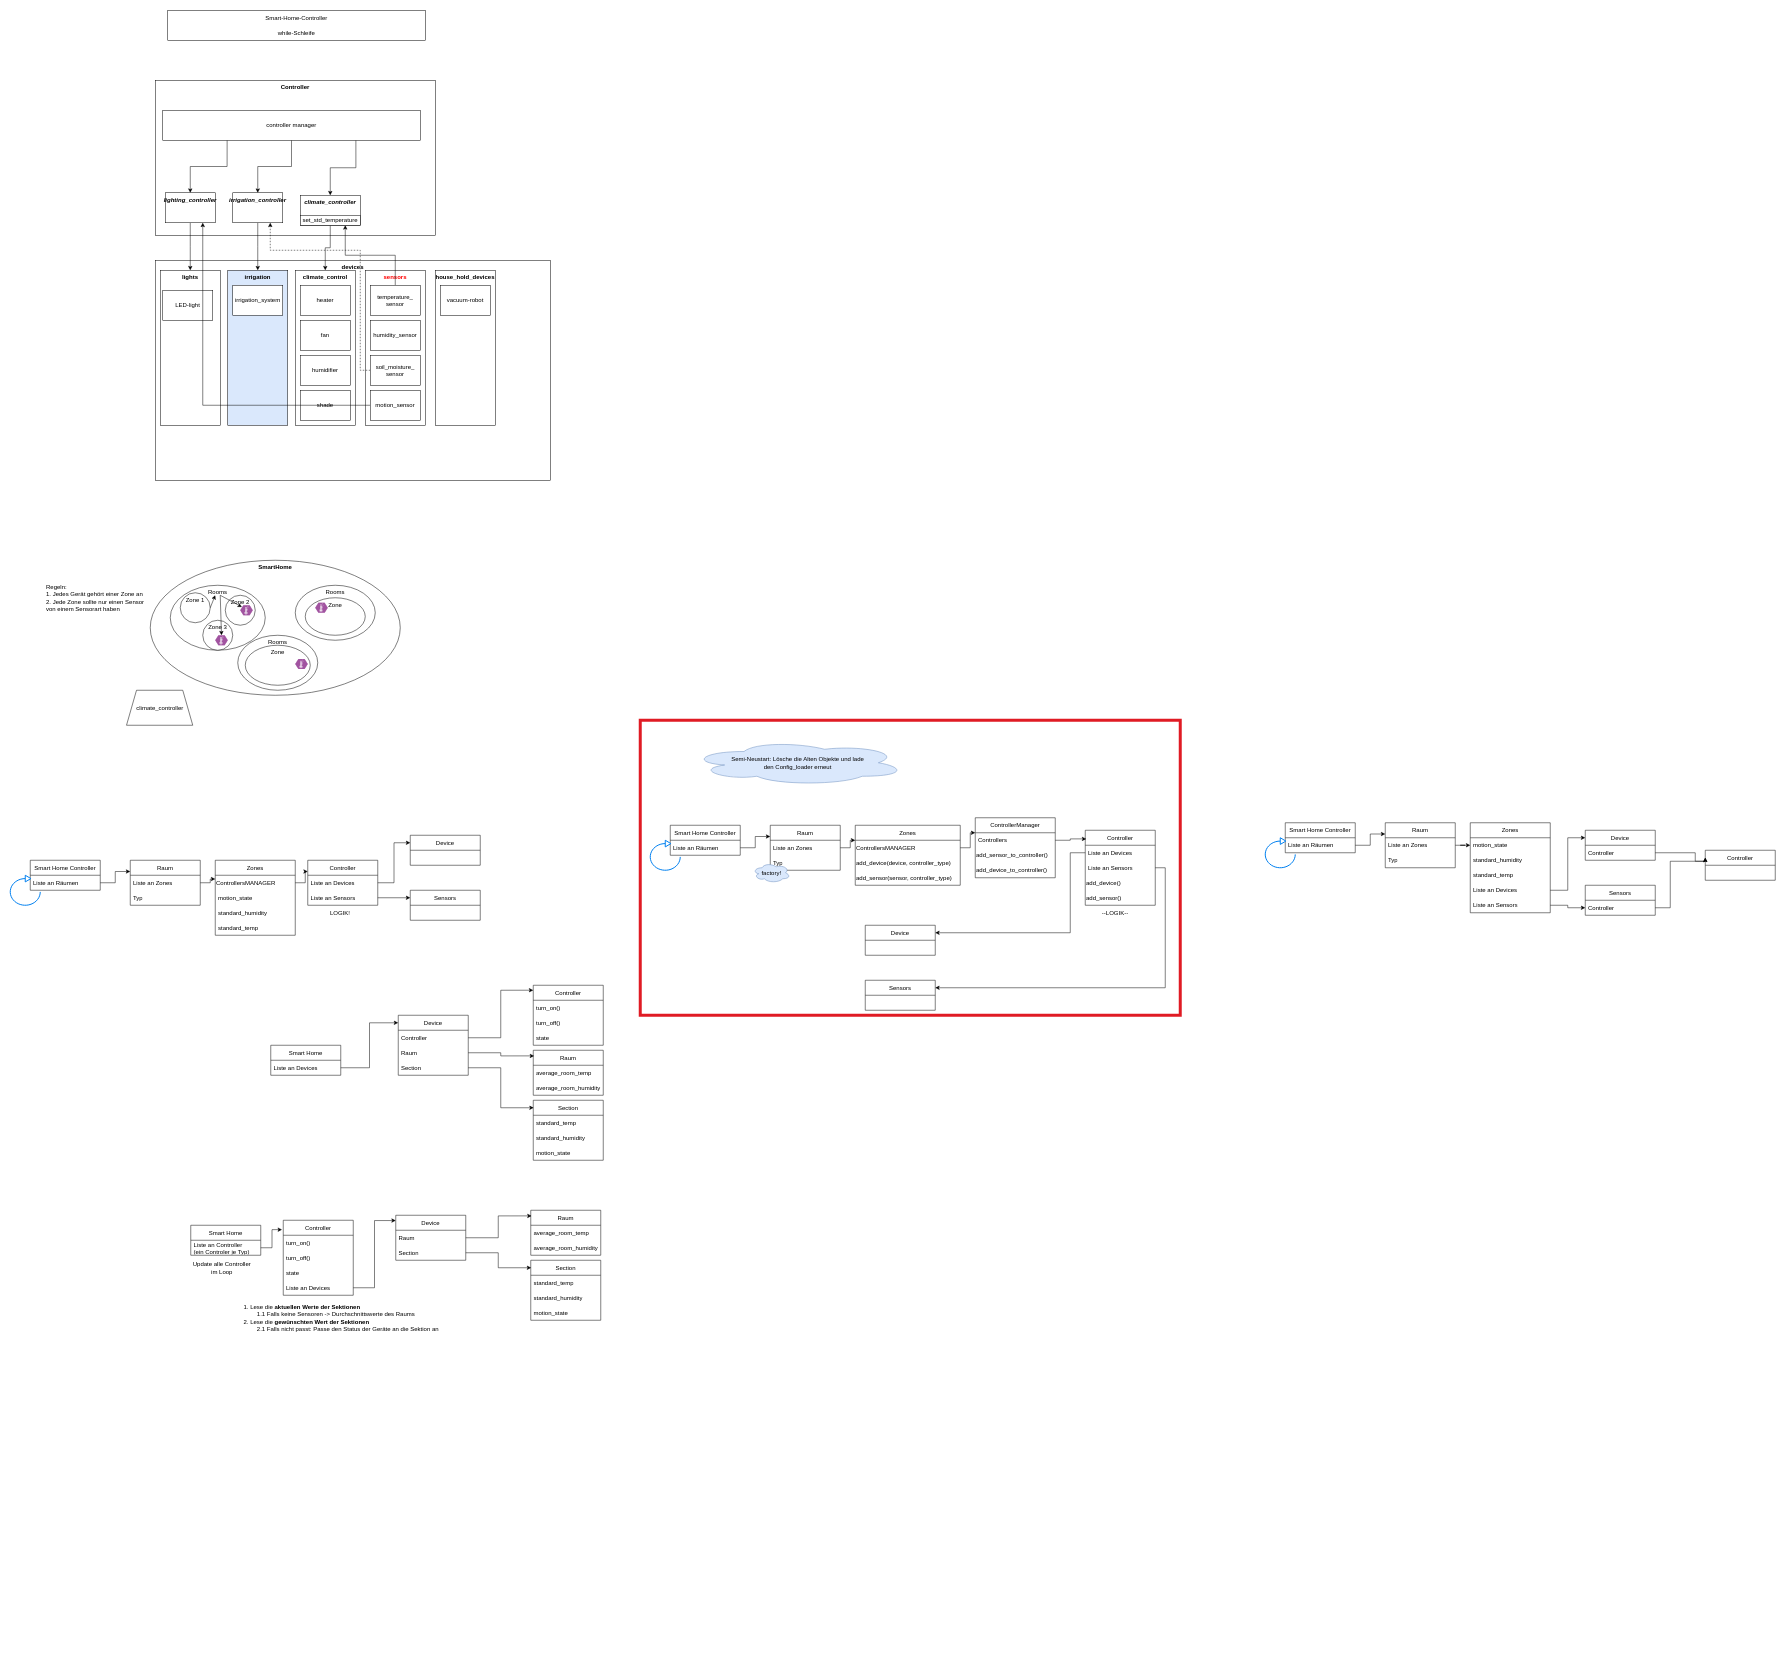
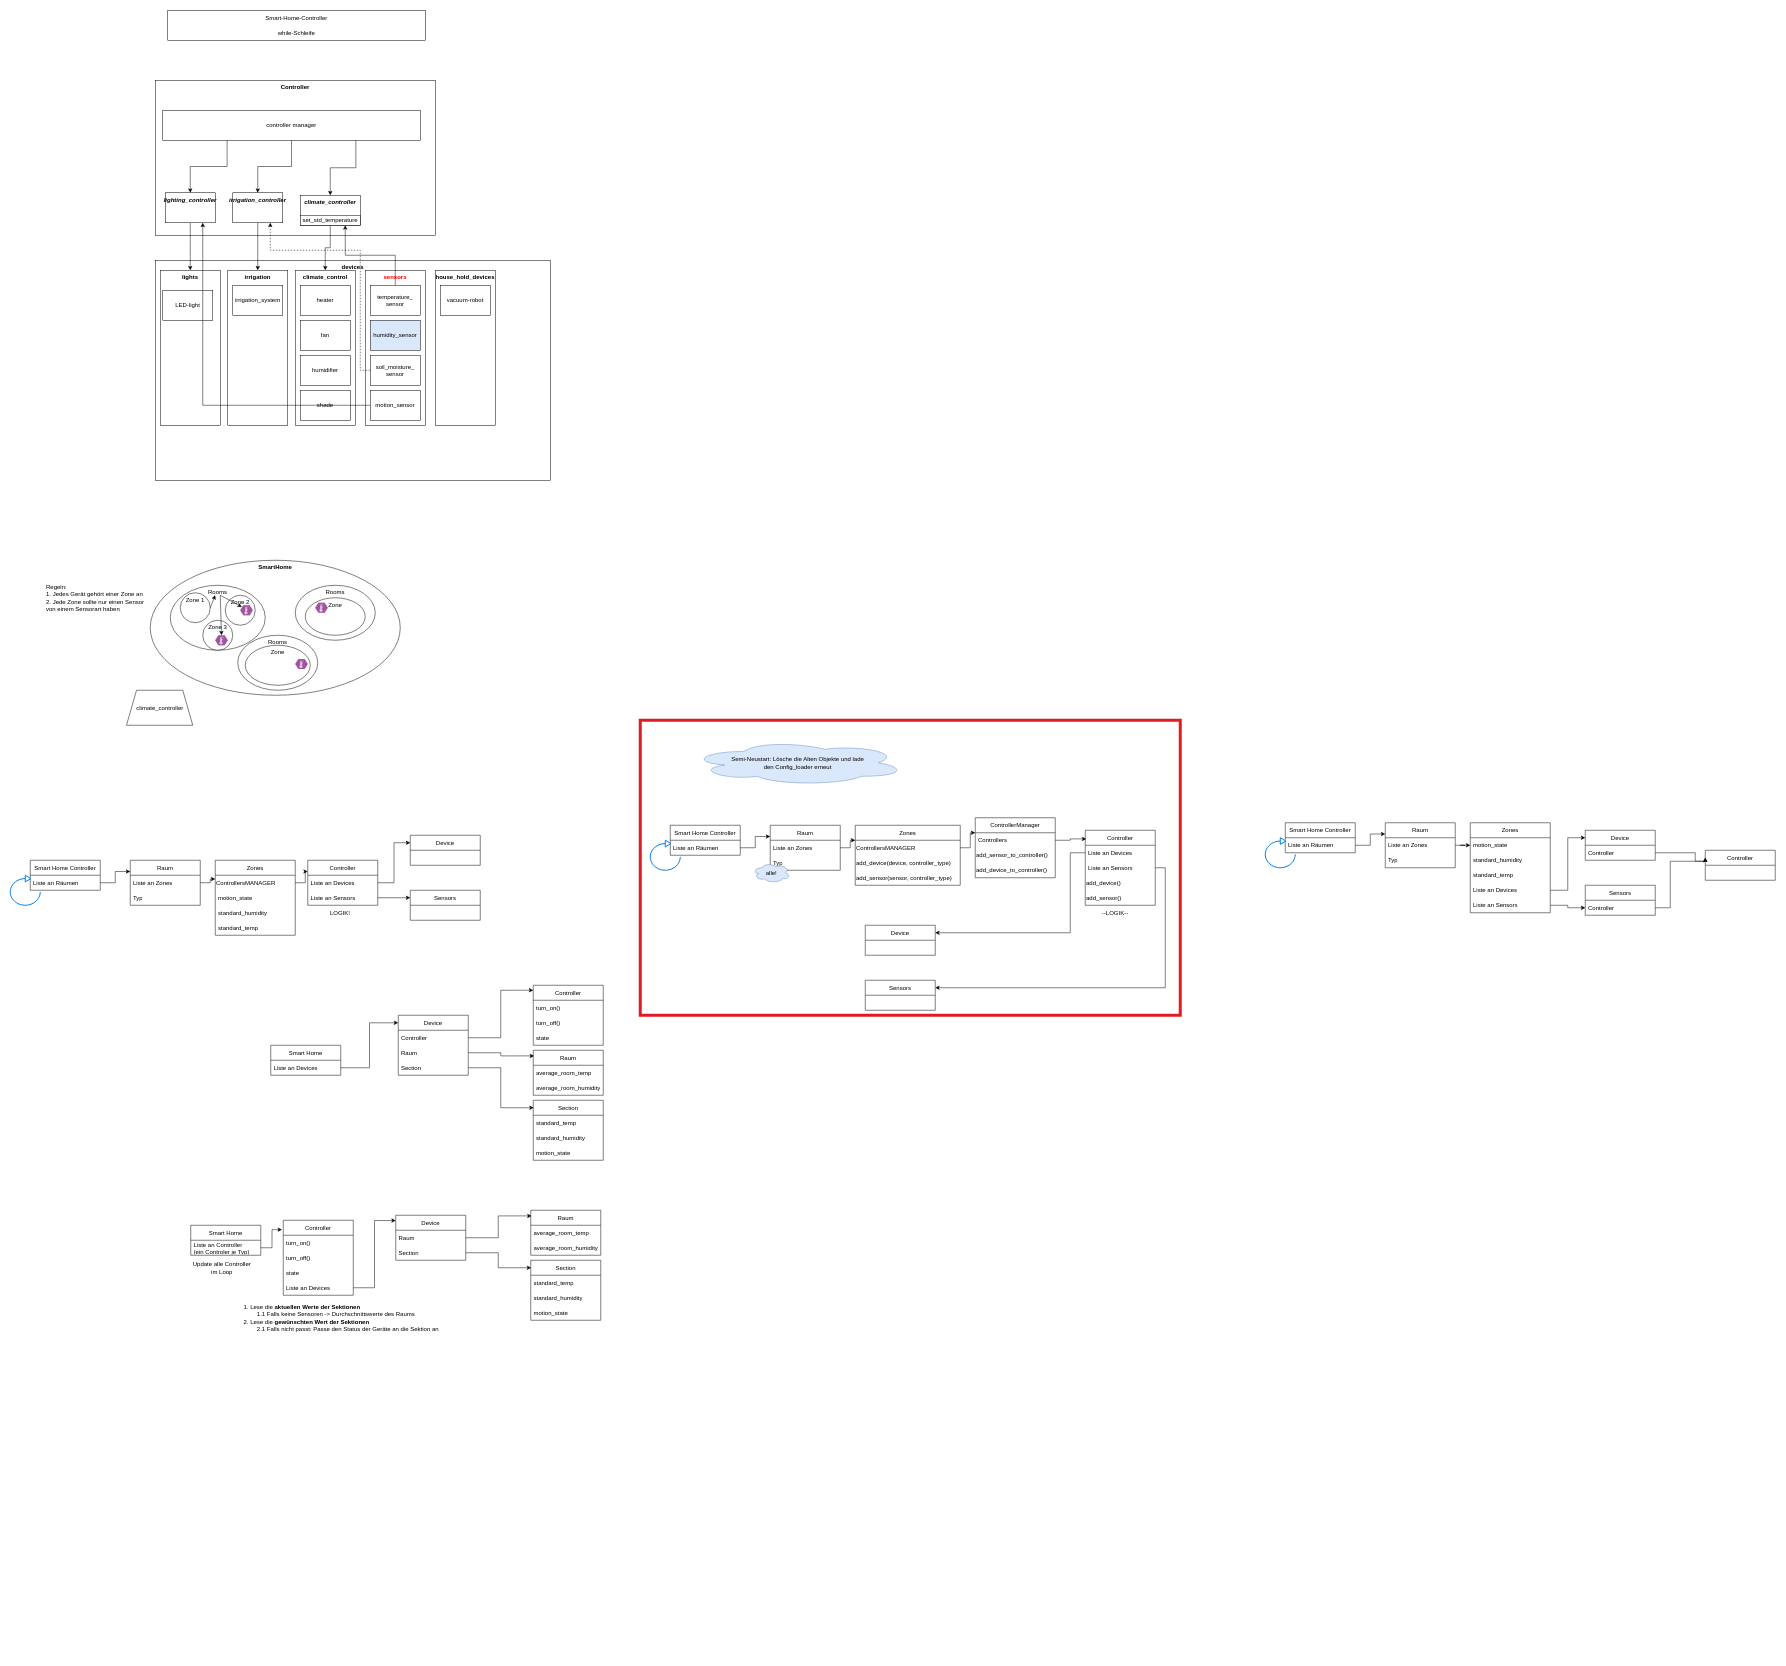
node "humidity_sensor": fillcolor #ffffff -> #dae8fc
node "irrigation": fillcolor #dae8fc -> #ffffff
node "factory!": label "factory!" -> "alle!"
